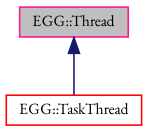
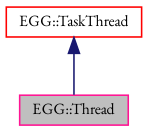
edge "EGG::TaskThread" -> "EGG::Thread": reversed
